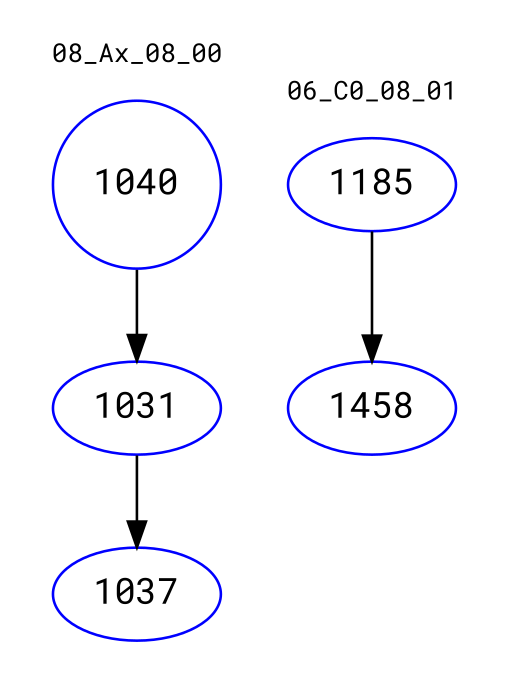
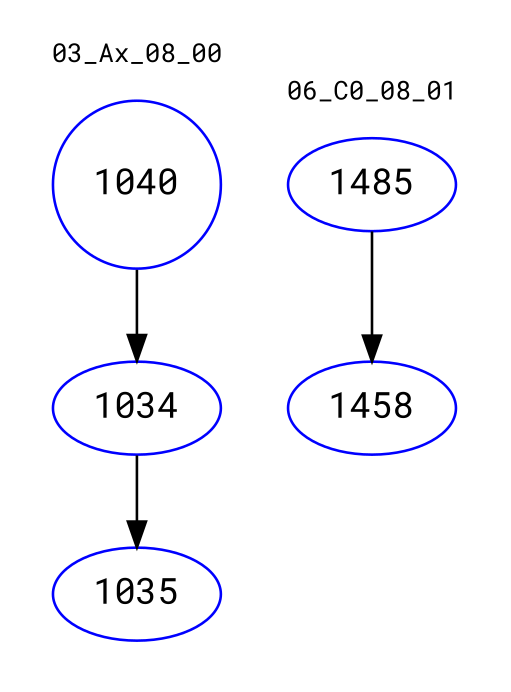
cluster "08_Ax_08_00": label "08_Ax_08_00" -> "03_Ax_08_00"
node "1185": label "1185" -> "1485"
node "1031": label "1031" -> "1034"
node "1037": label "1037" -> "1035"
